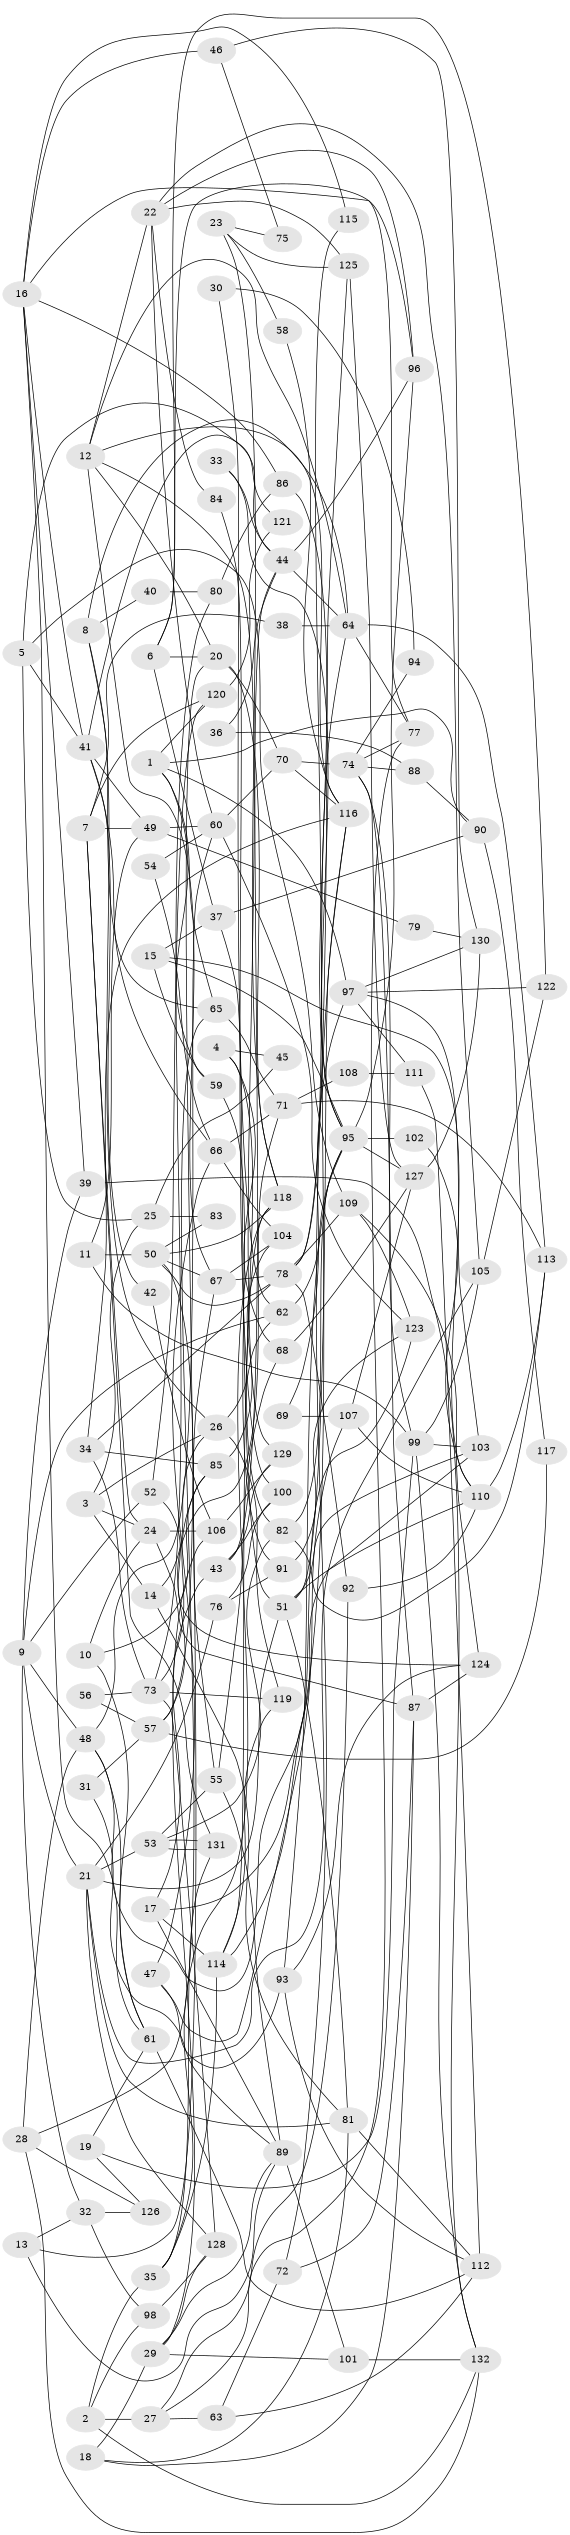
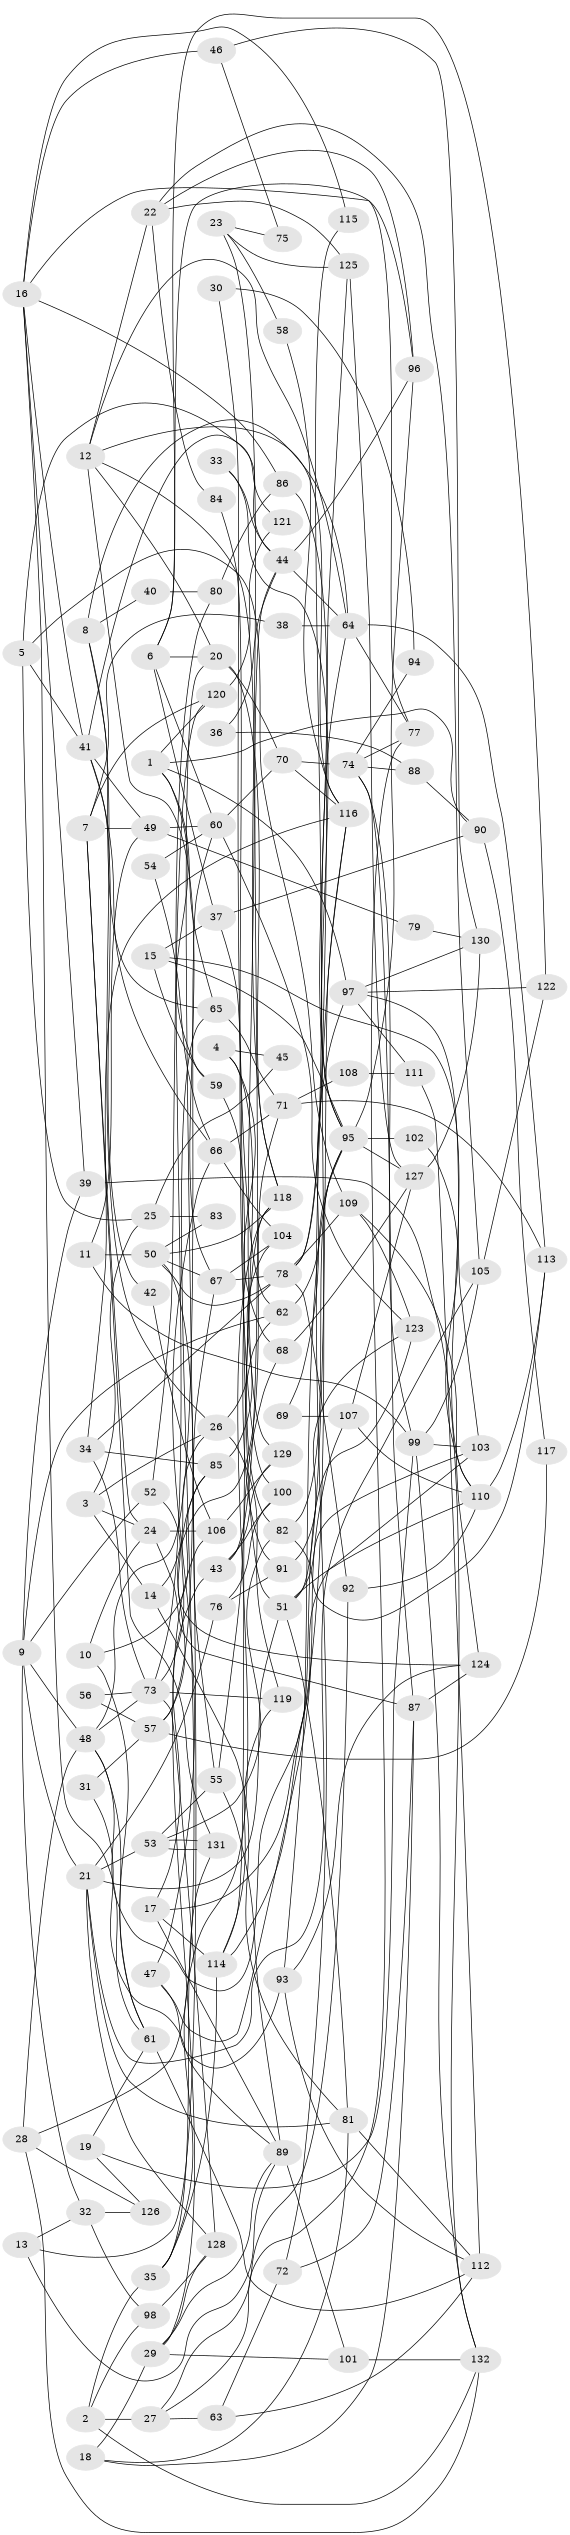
edge "22" -- "60": now "6" -- "60"
edge "73" -- "48": added
